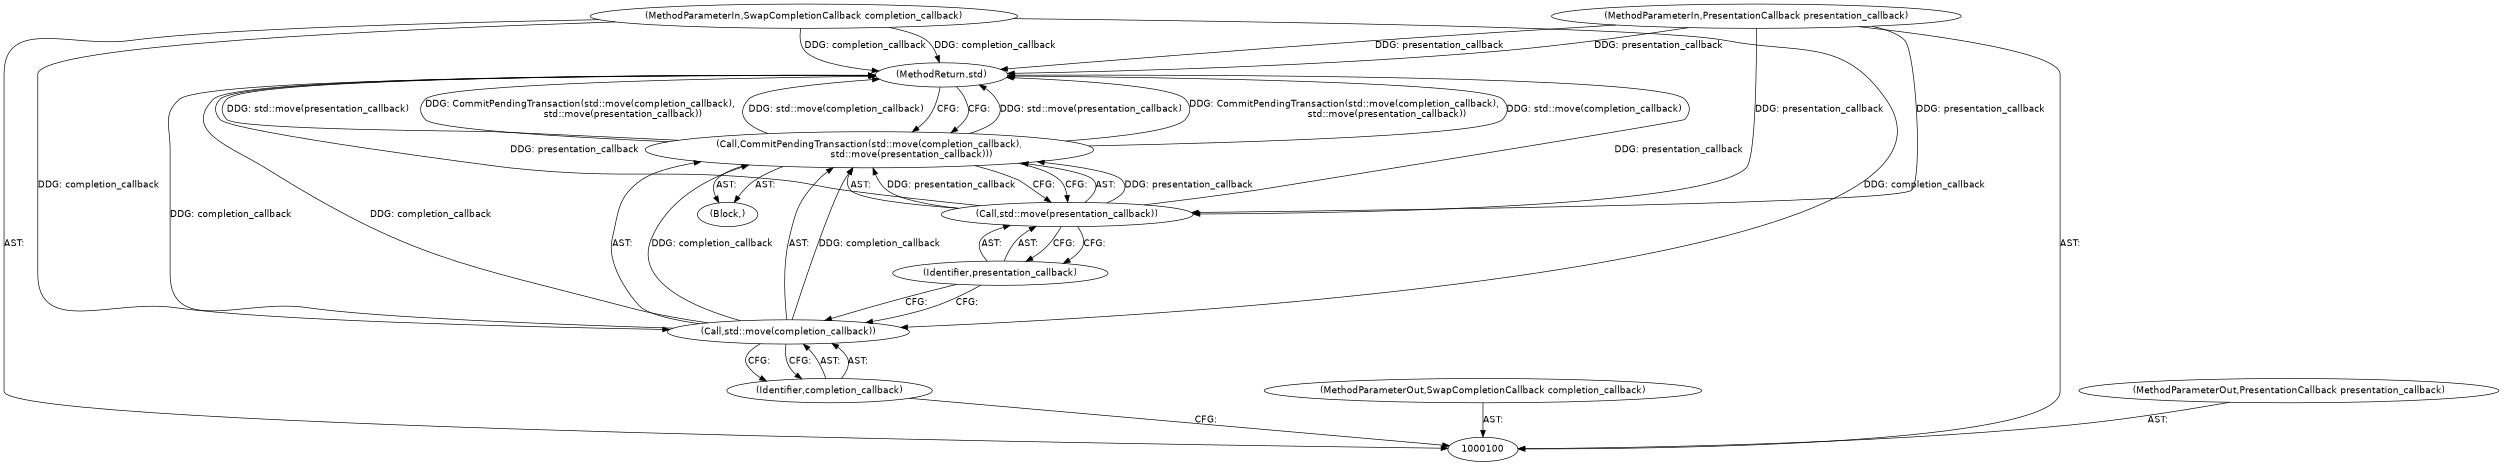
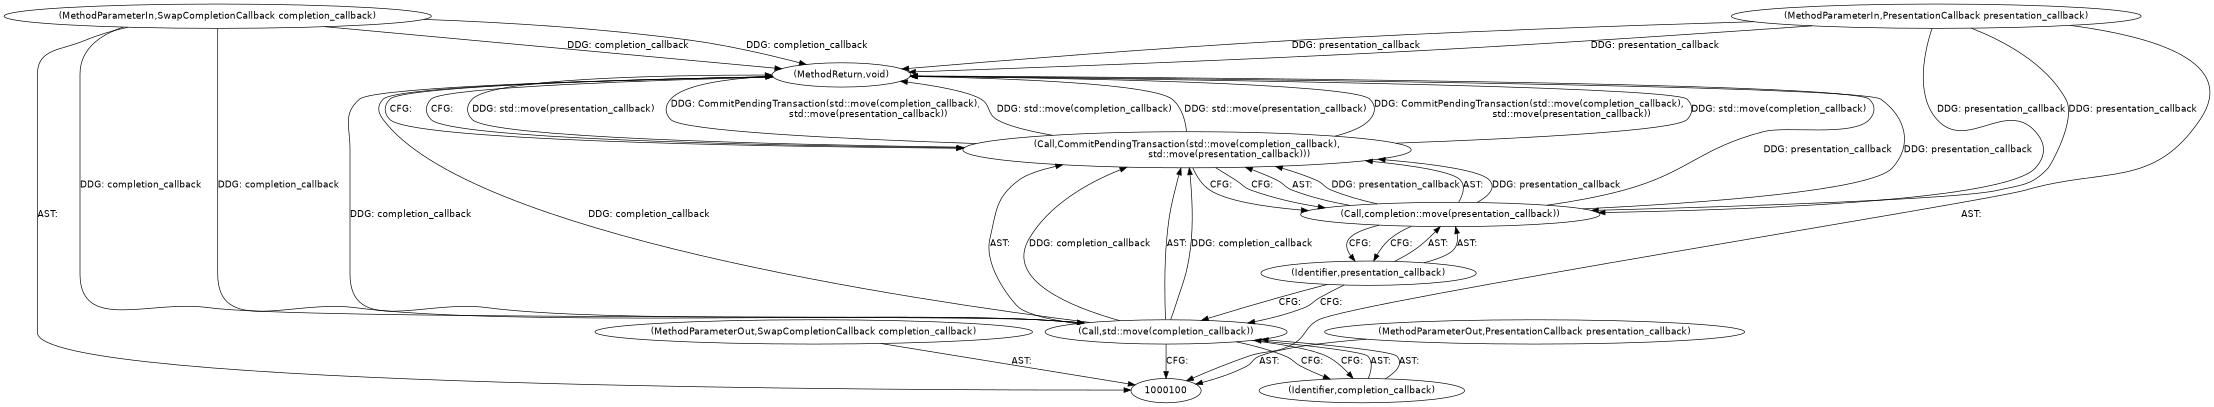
node "(MethodReturn,std)": label "(MethodReturn,std)" -> "(MethodReturn,void)"
node "(Block,)": removed
node "(Call,std::move(presentation_callback))": label "(Call,std::move(presentation_callback))" -> "(Call,completion::move(presentation_callback))"
edge "(Identifier,completion_callback)" -> "1000100": now "(Call,std::move(completion_callback))" -> "1000100"
